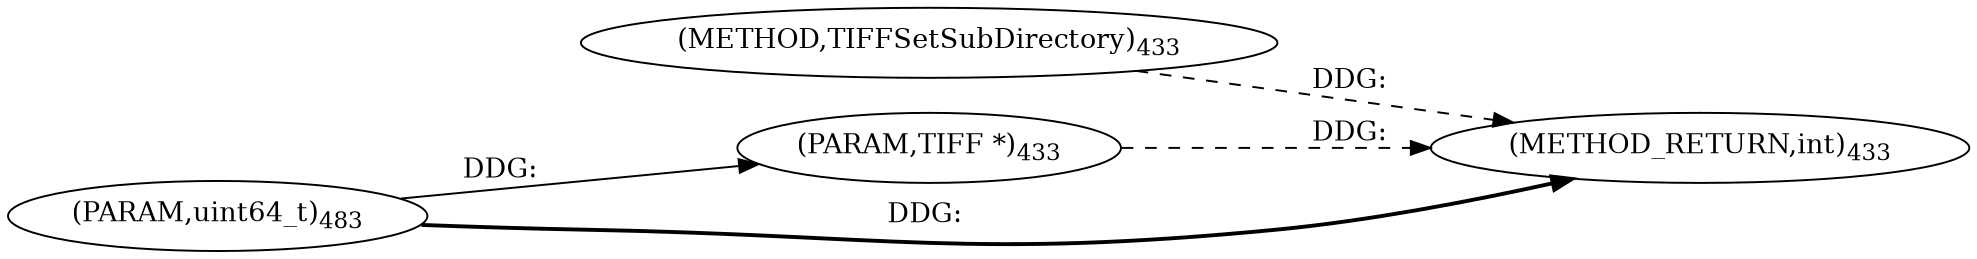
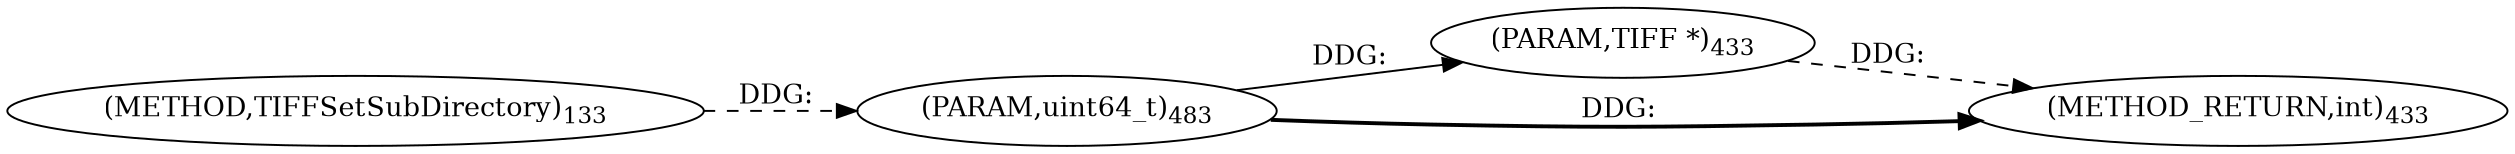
node "(METHOD,TIFFSetSubDirectory)": text "433" -> "133"
edge "(METHOD,TIFFSetSubDirectory)" -> "(METHOD_RETURN,int)": now "(METHOD,TIFFSetSubDirectory)" -> "(PARAM,uint64_t)"
